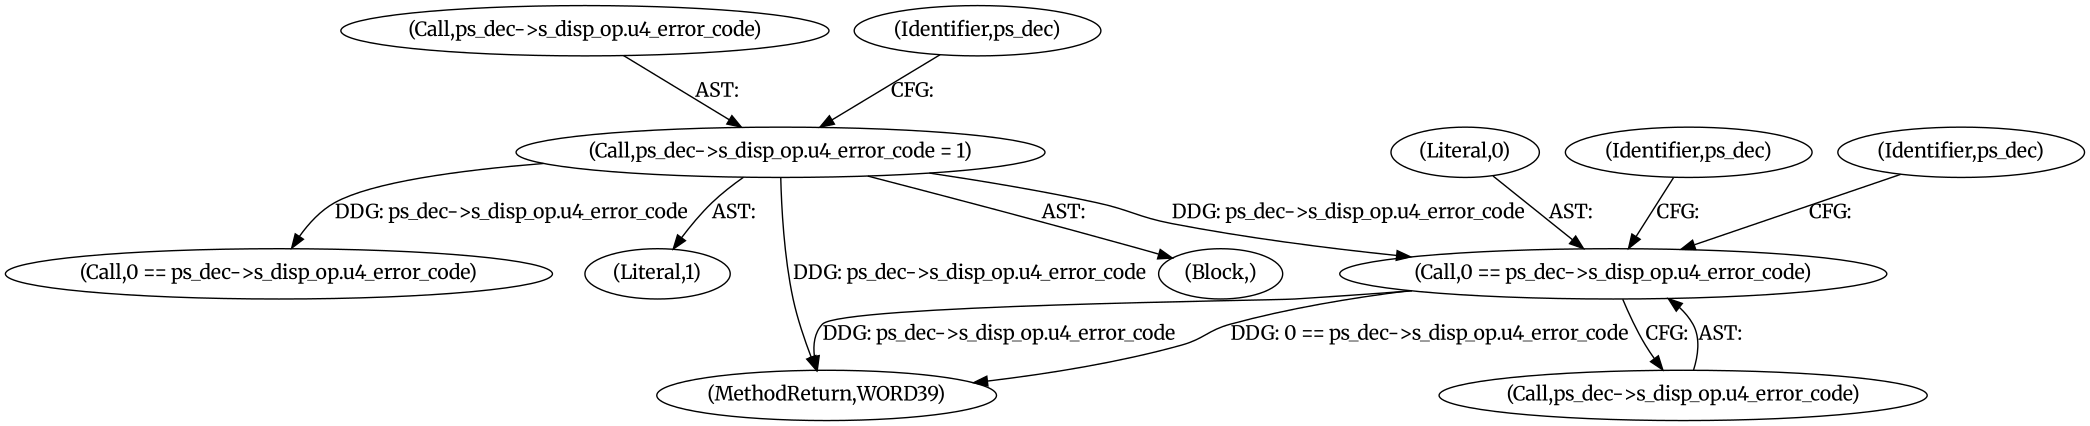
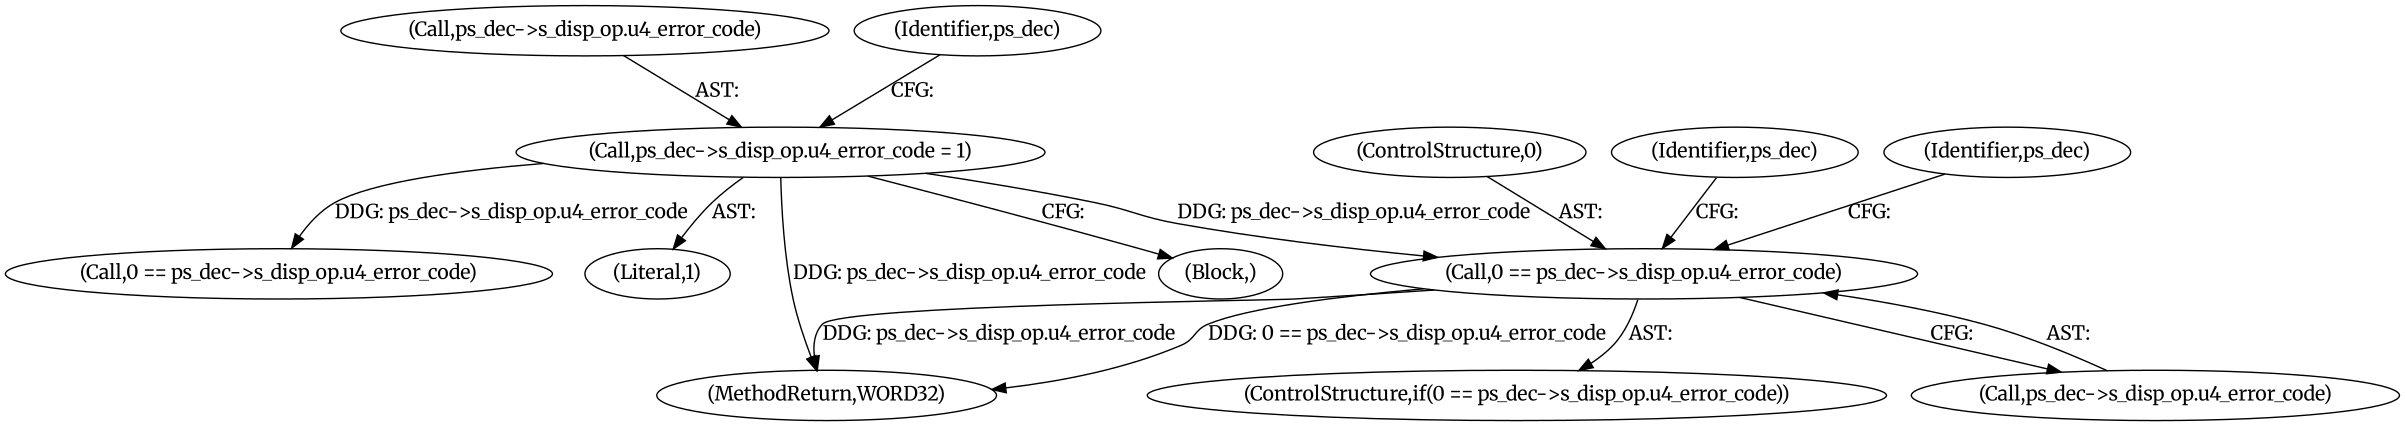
node "(Literal,0)": label "(Literal,0)" -> "(ControlStructure,0)"
edge "(Call,ps_dec->s_disp_op.u4_error_code = 1)" -> "(Block,)": label "AST: " -> "CFG: "
node "(MethodReturn,WORD39)": label "(MethodReturn,WORD39)" -> "(MethodReturn,WORD32)"
node "(ControlStructure,if(0 == ps_dec->s_disp_op.u4_error_code))": added
